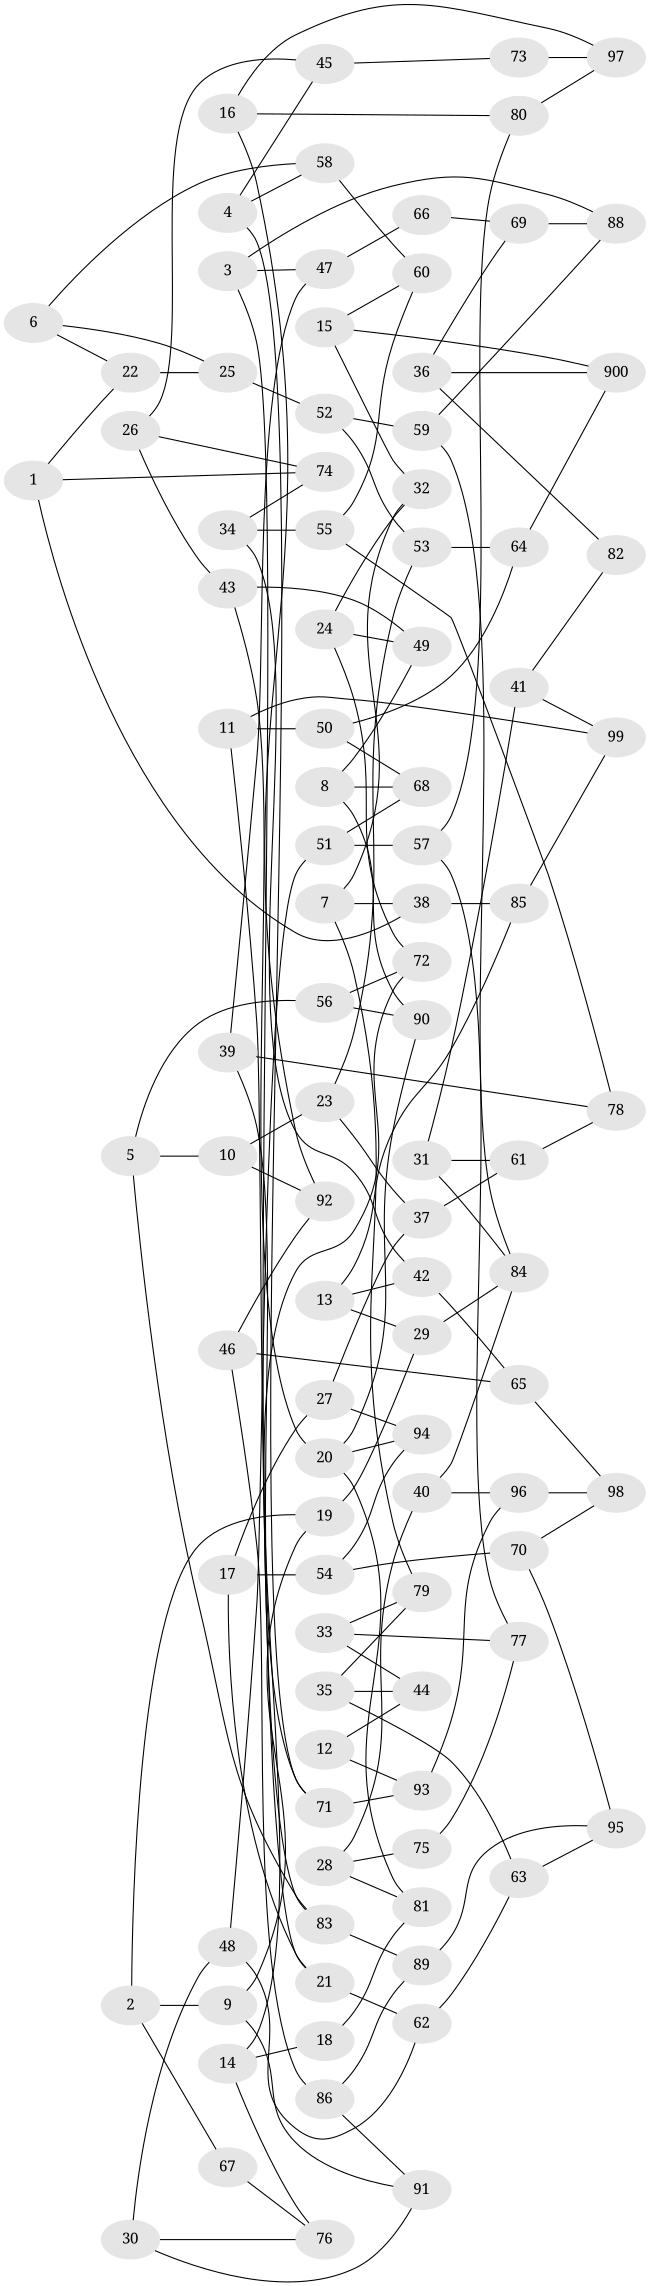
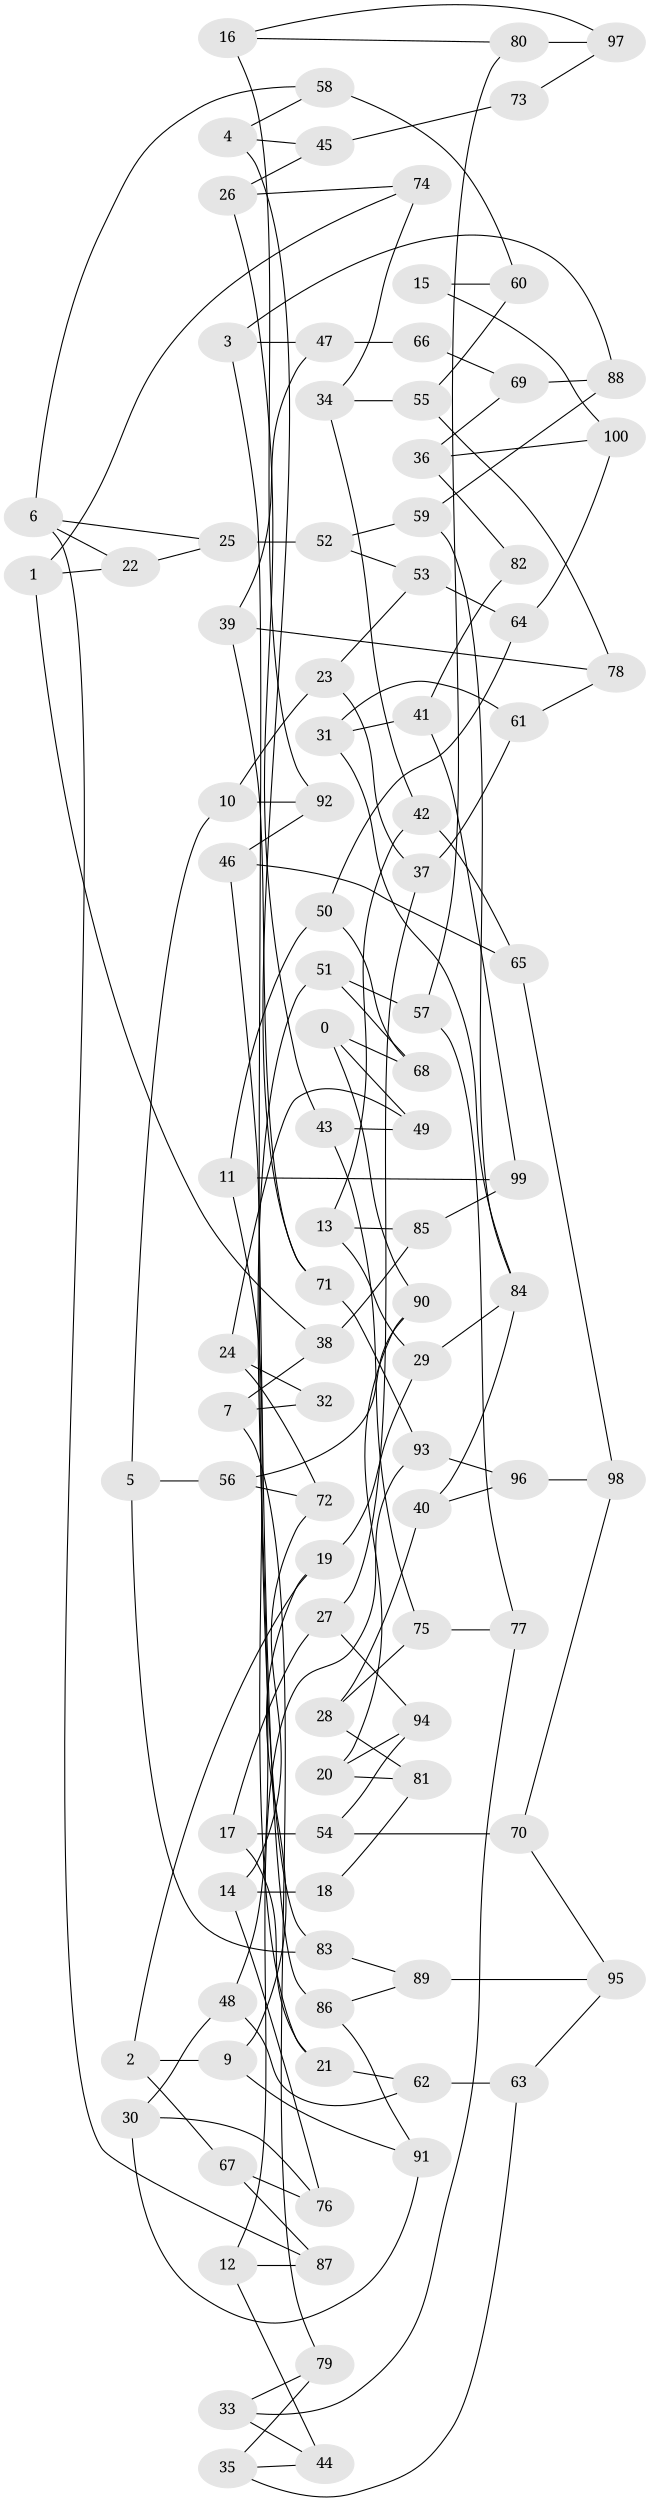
node "900": label "900" -> "100"
edge "15" -- "32": removed
node "8": label "8" -> "0"
edge "43" -- "20": now "43" -- "75"
node "87": added
